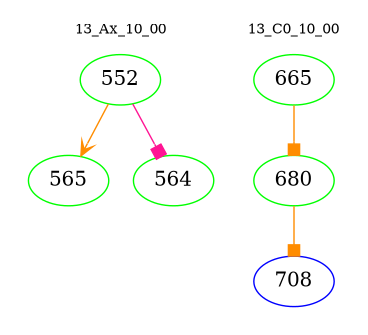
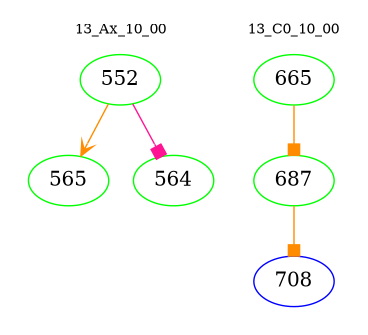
node "680": label "680" -> "687"
